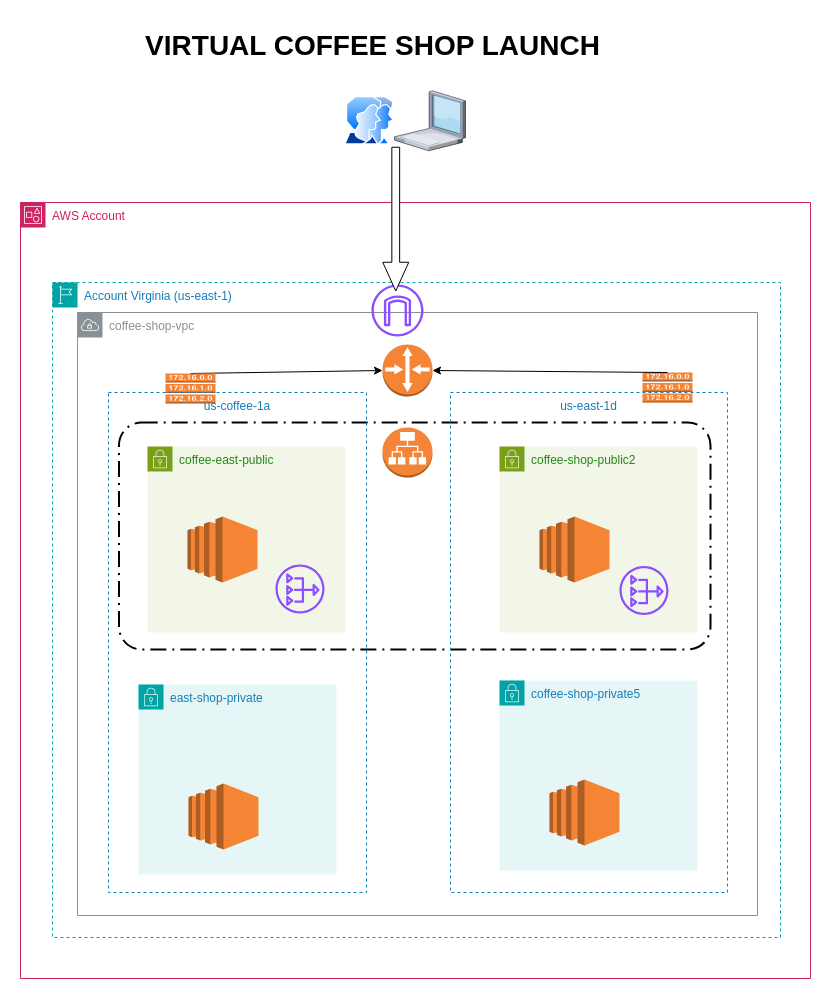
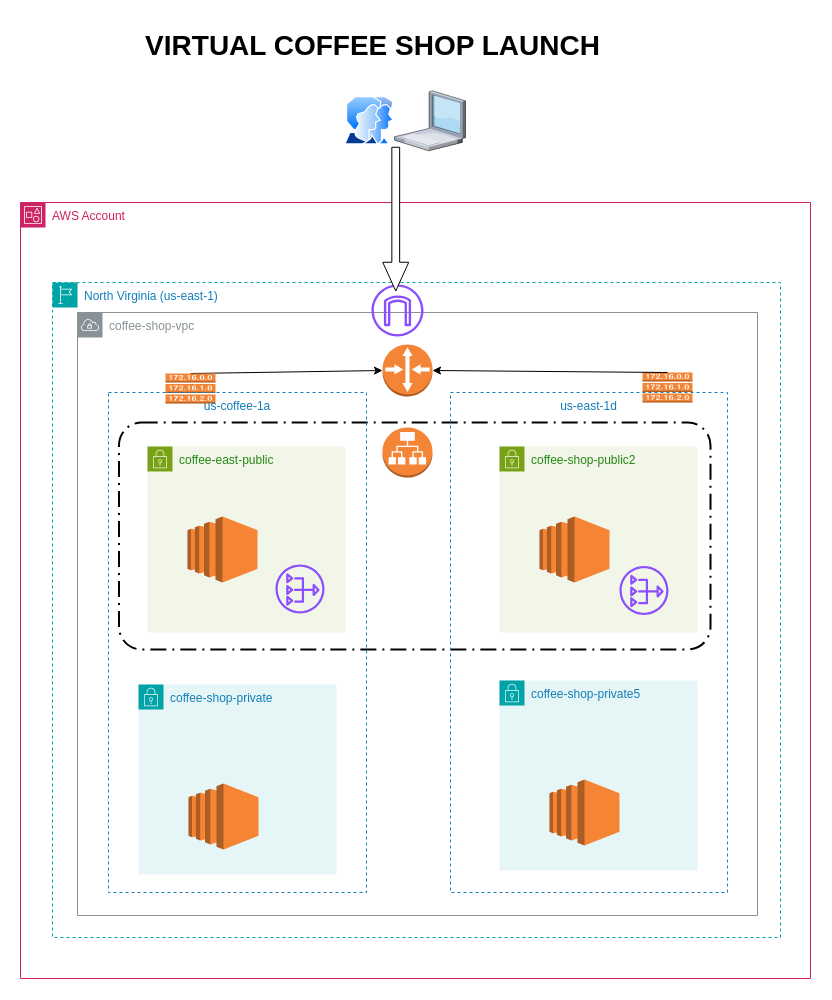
node "Account Virginia (us-east-1)": label "Account Virginia (us-east-1)" -> "North Virginia (us-east-1)"
node "east-shop-private": label "east-shop-private" -> "coffee-shop-private"
